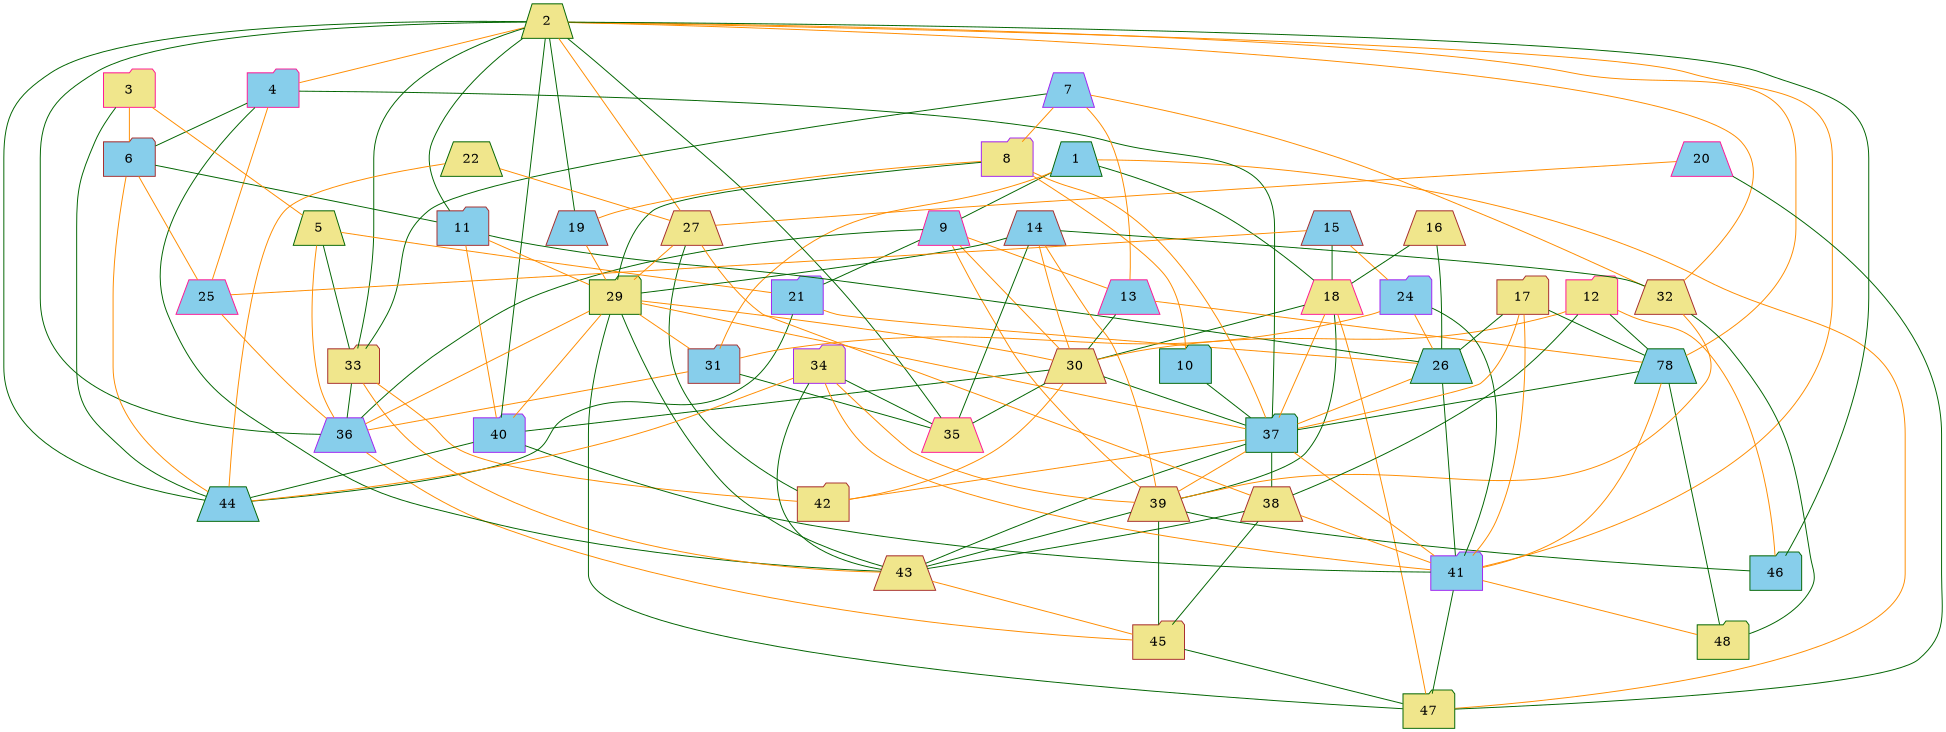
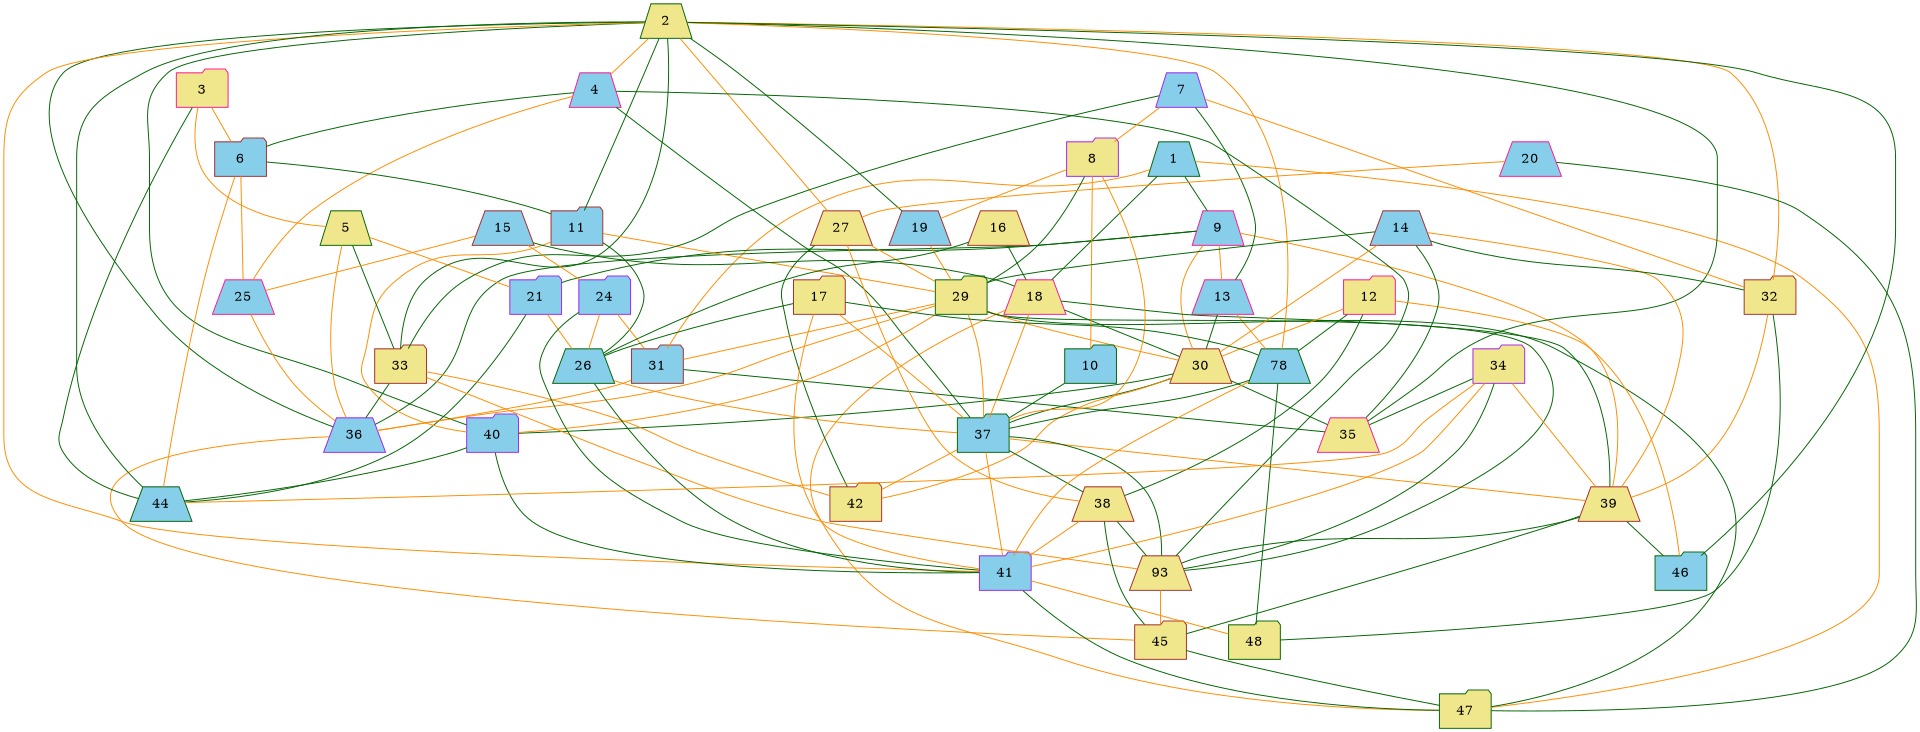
node "4": shape folder -> trapezium
node "22": removed
edge "7" -- "13": color darkorange -> darkgreen
node "32": shape trapezium -> folder
node "43": label "43" -> "93"
